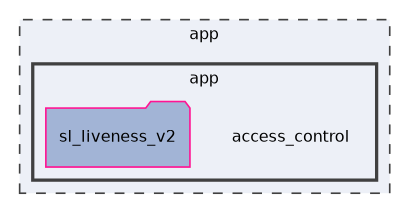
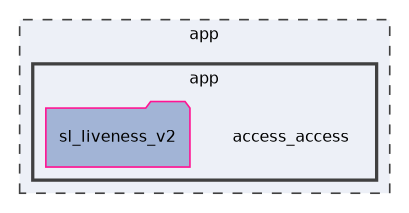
node "access_control": label "access_control" -> "access_access"
